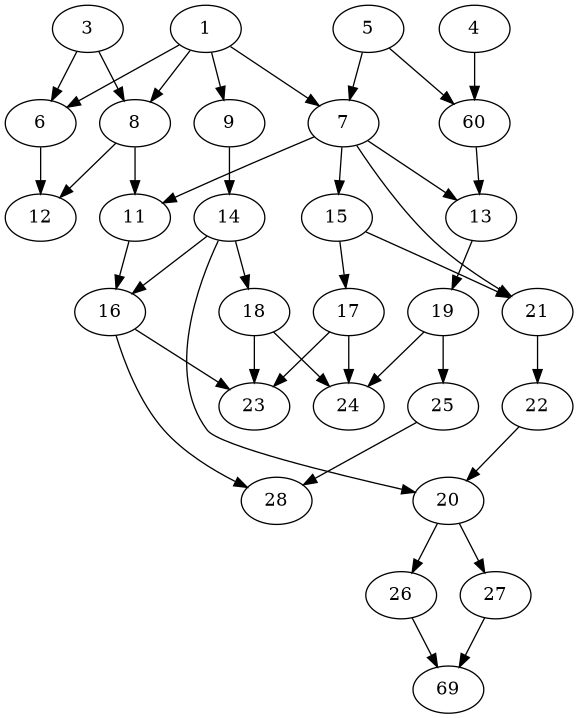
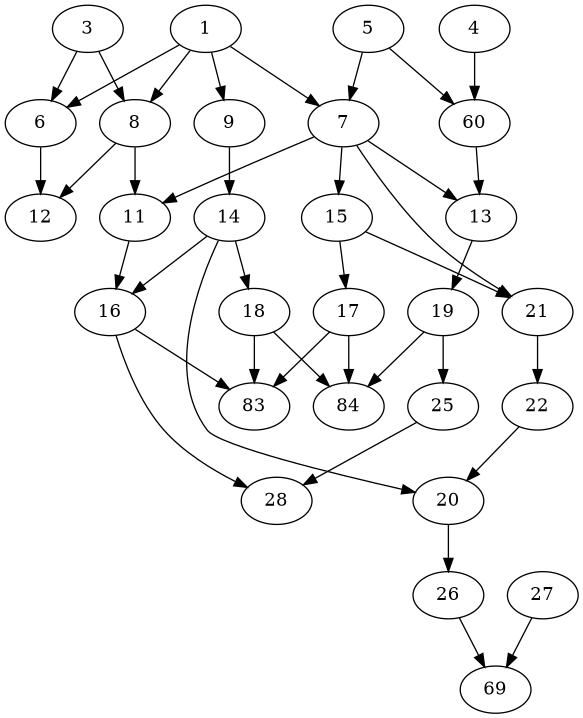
node "23": label "23" -> "83"
node "24": label "24" -> "84"
edge "20" -> "27": removed
